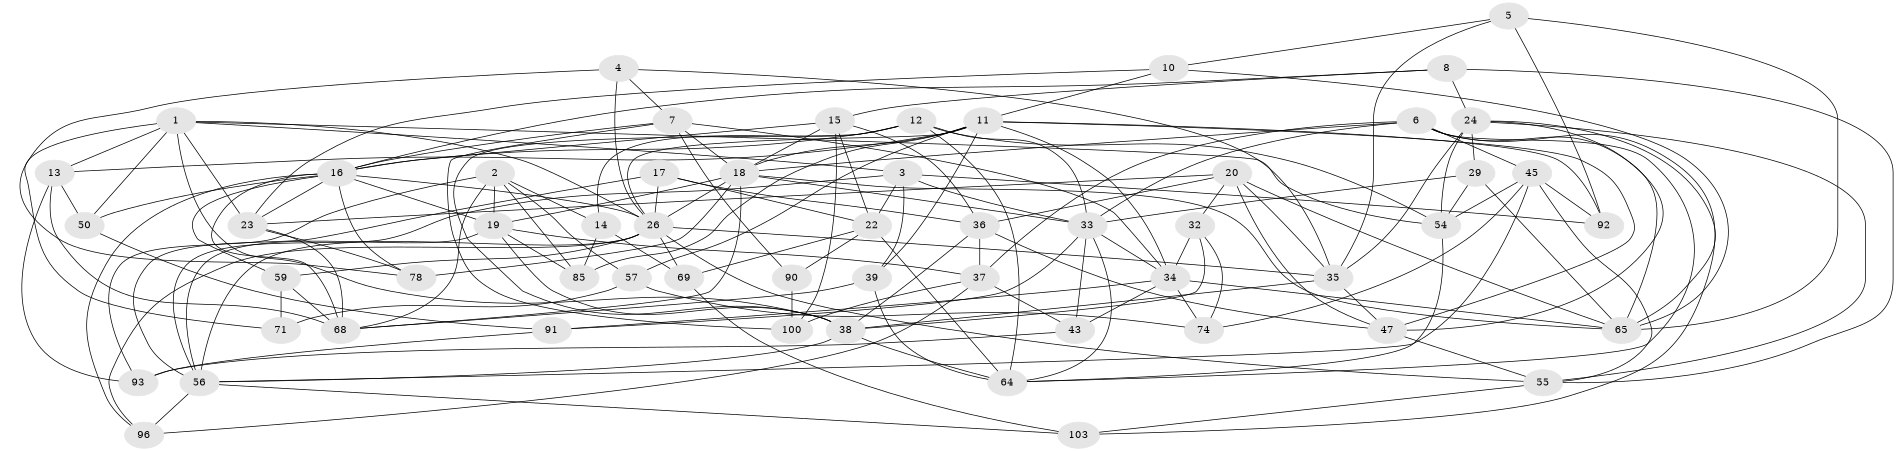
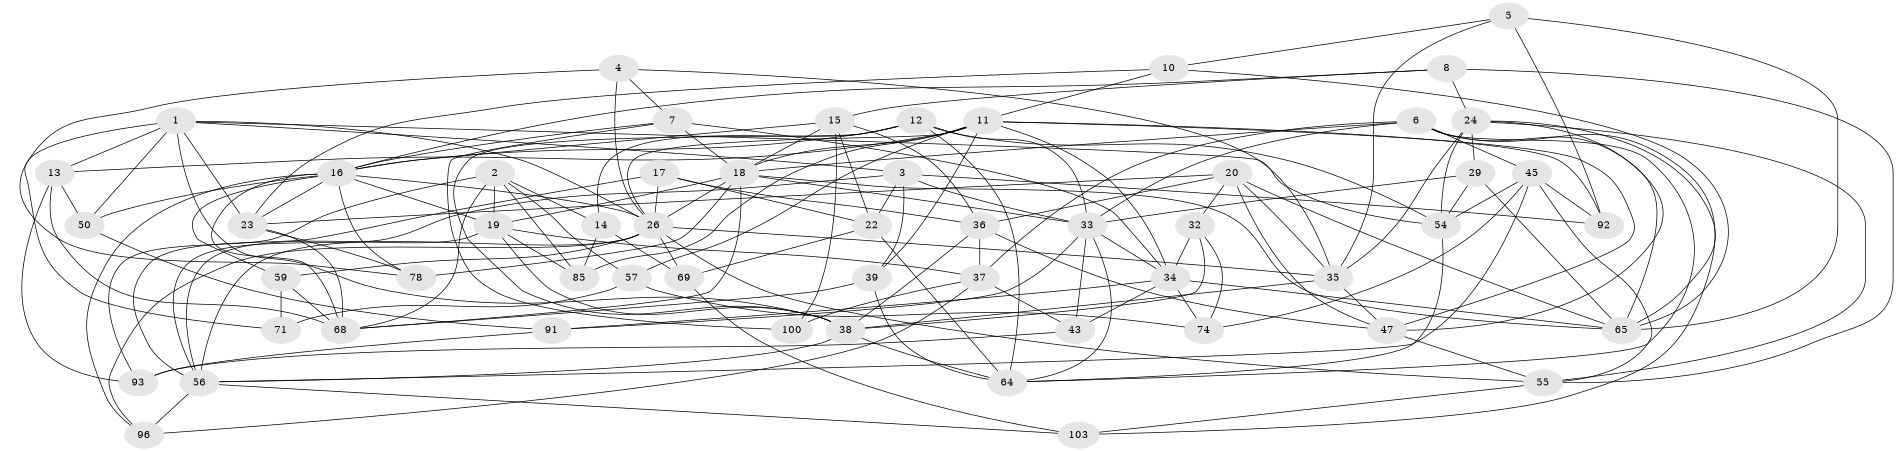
node "90": removed
